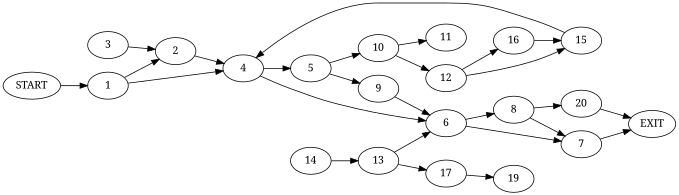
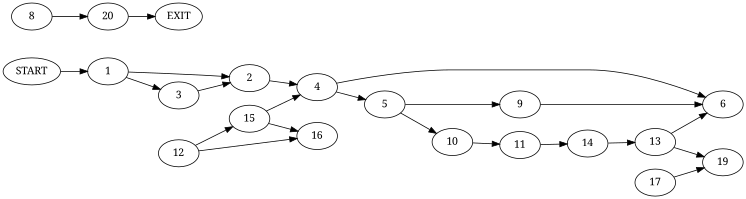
edge "16" -> "15": reversed
edge "10" -> "12": removed
edge "1" -> "4": now "1" -> "3"
edge "6" -> "8": removed
edge "11" -> "14": added
node "7": removed
edge "13" -> "17": now "13" -> "19"
